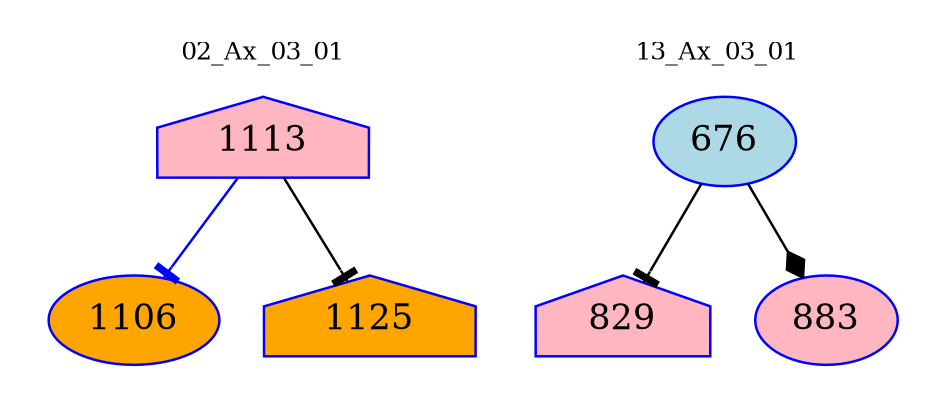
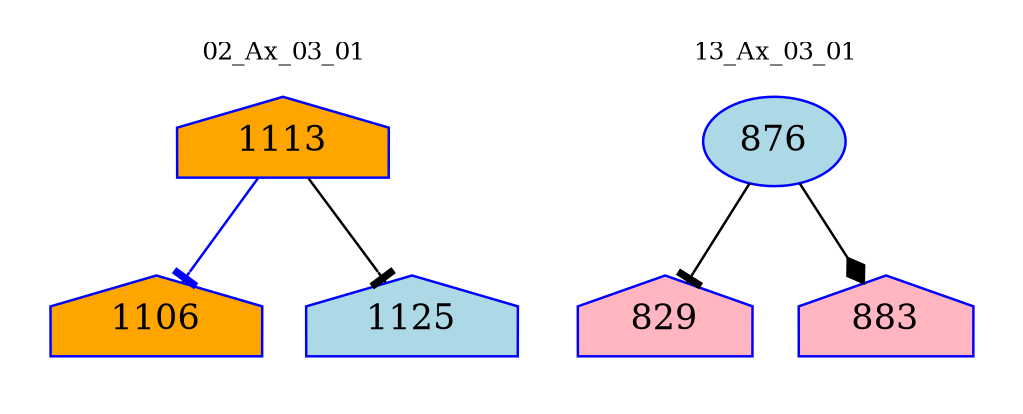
node "1113": fillcolor lightpink -> orange
node "676": label "676" -> "876"
node "1106": shape ellipse -> house
node "1125": fillcolor orange -> lightblue
node "883": shape ellipse -> house
